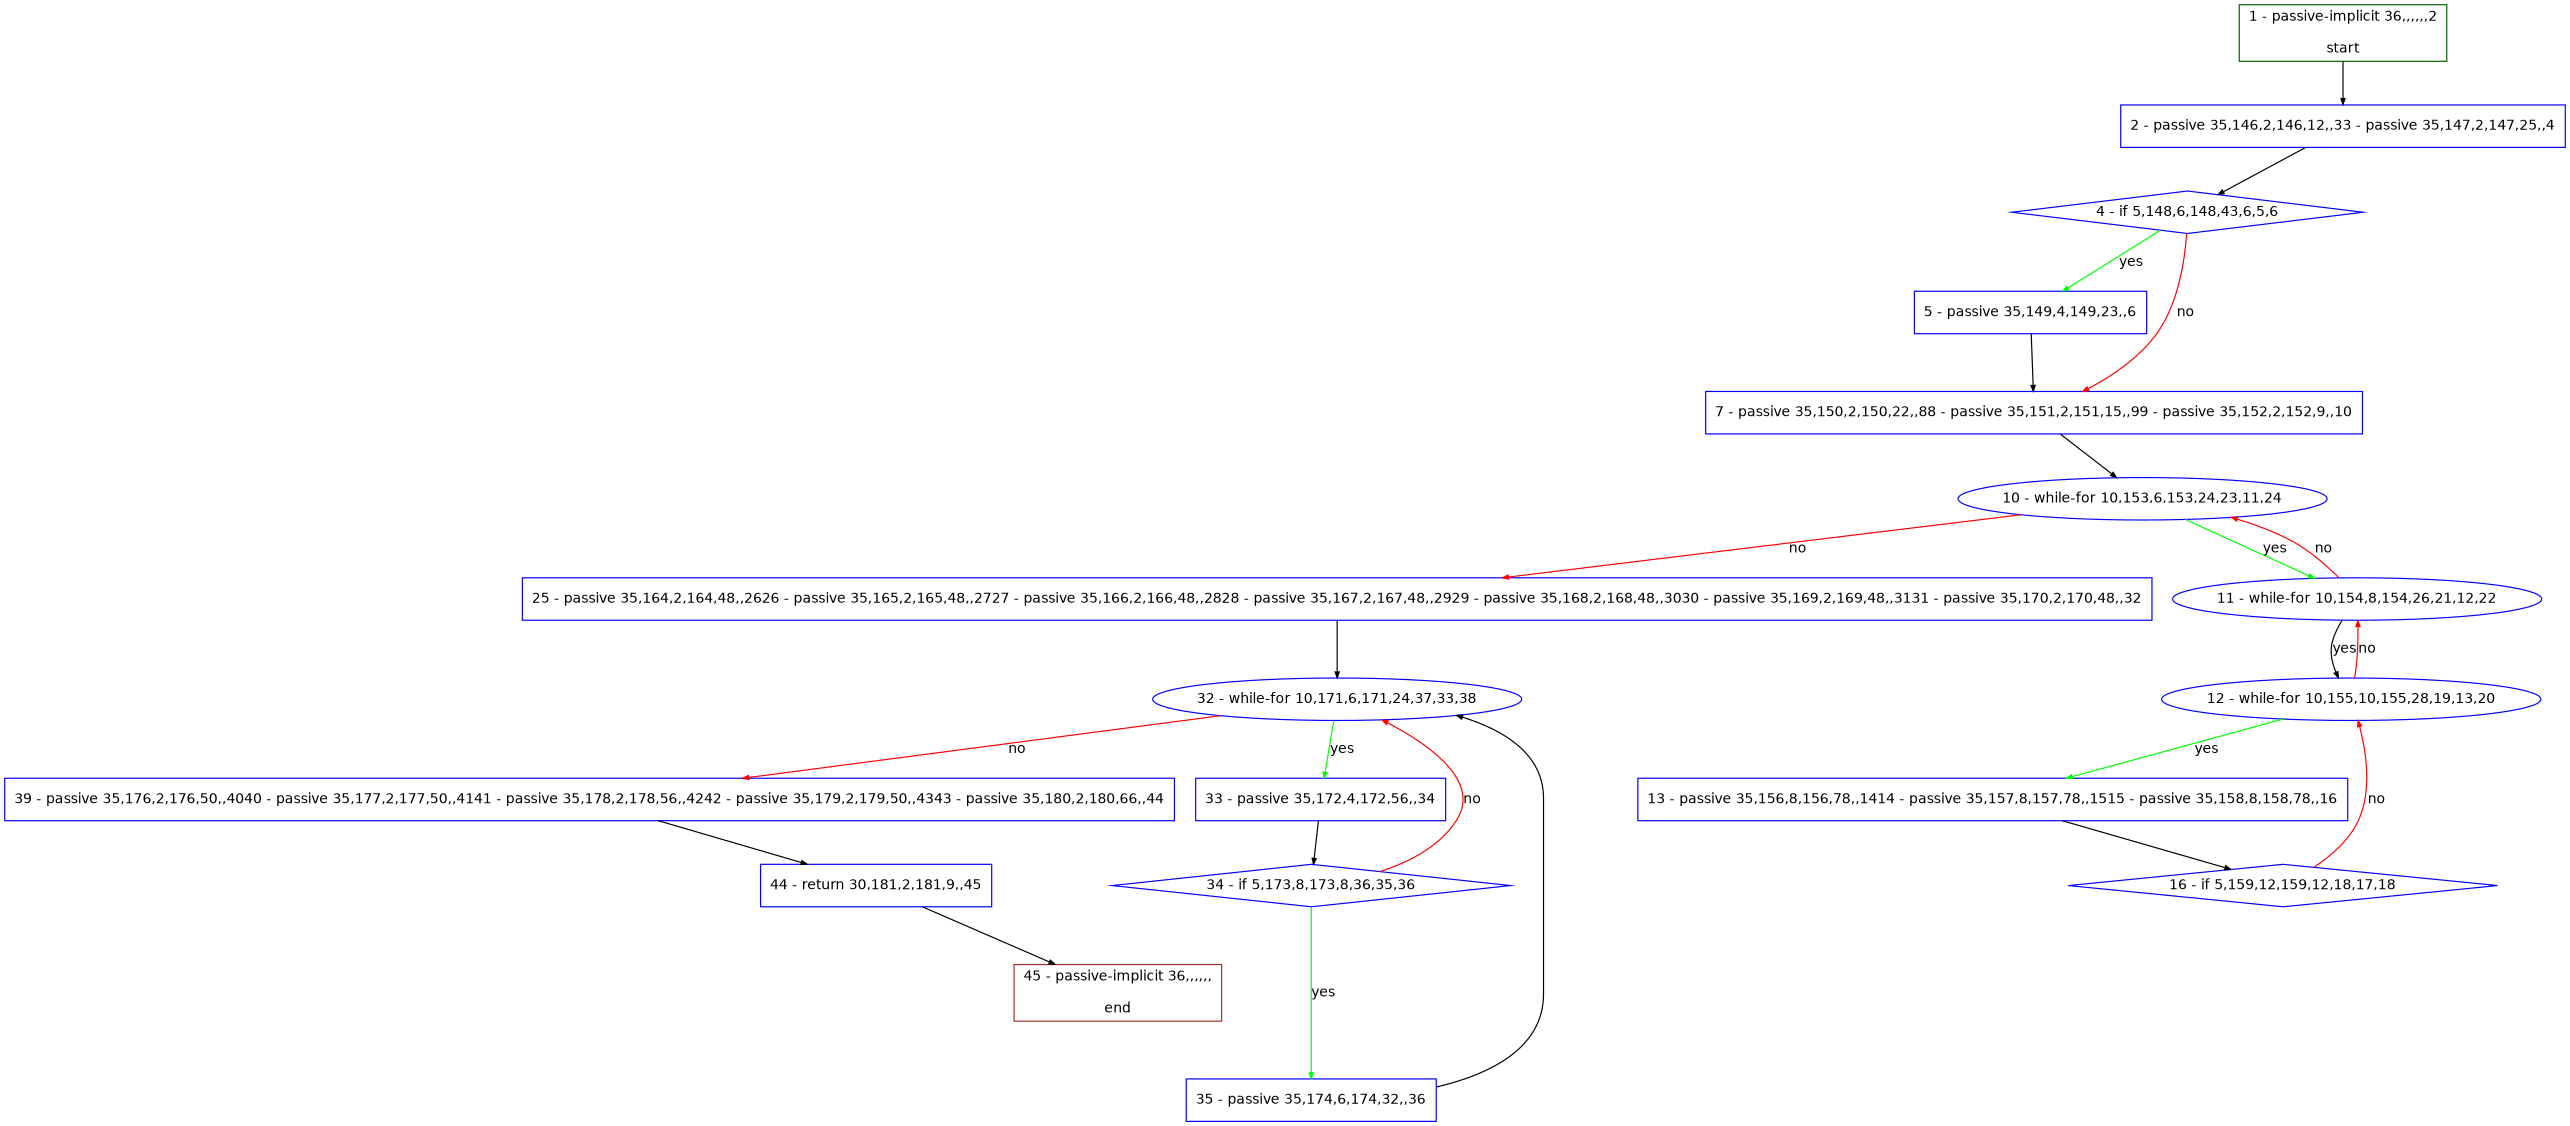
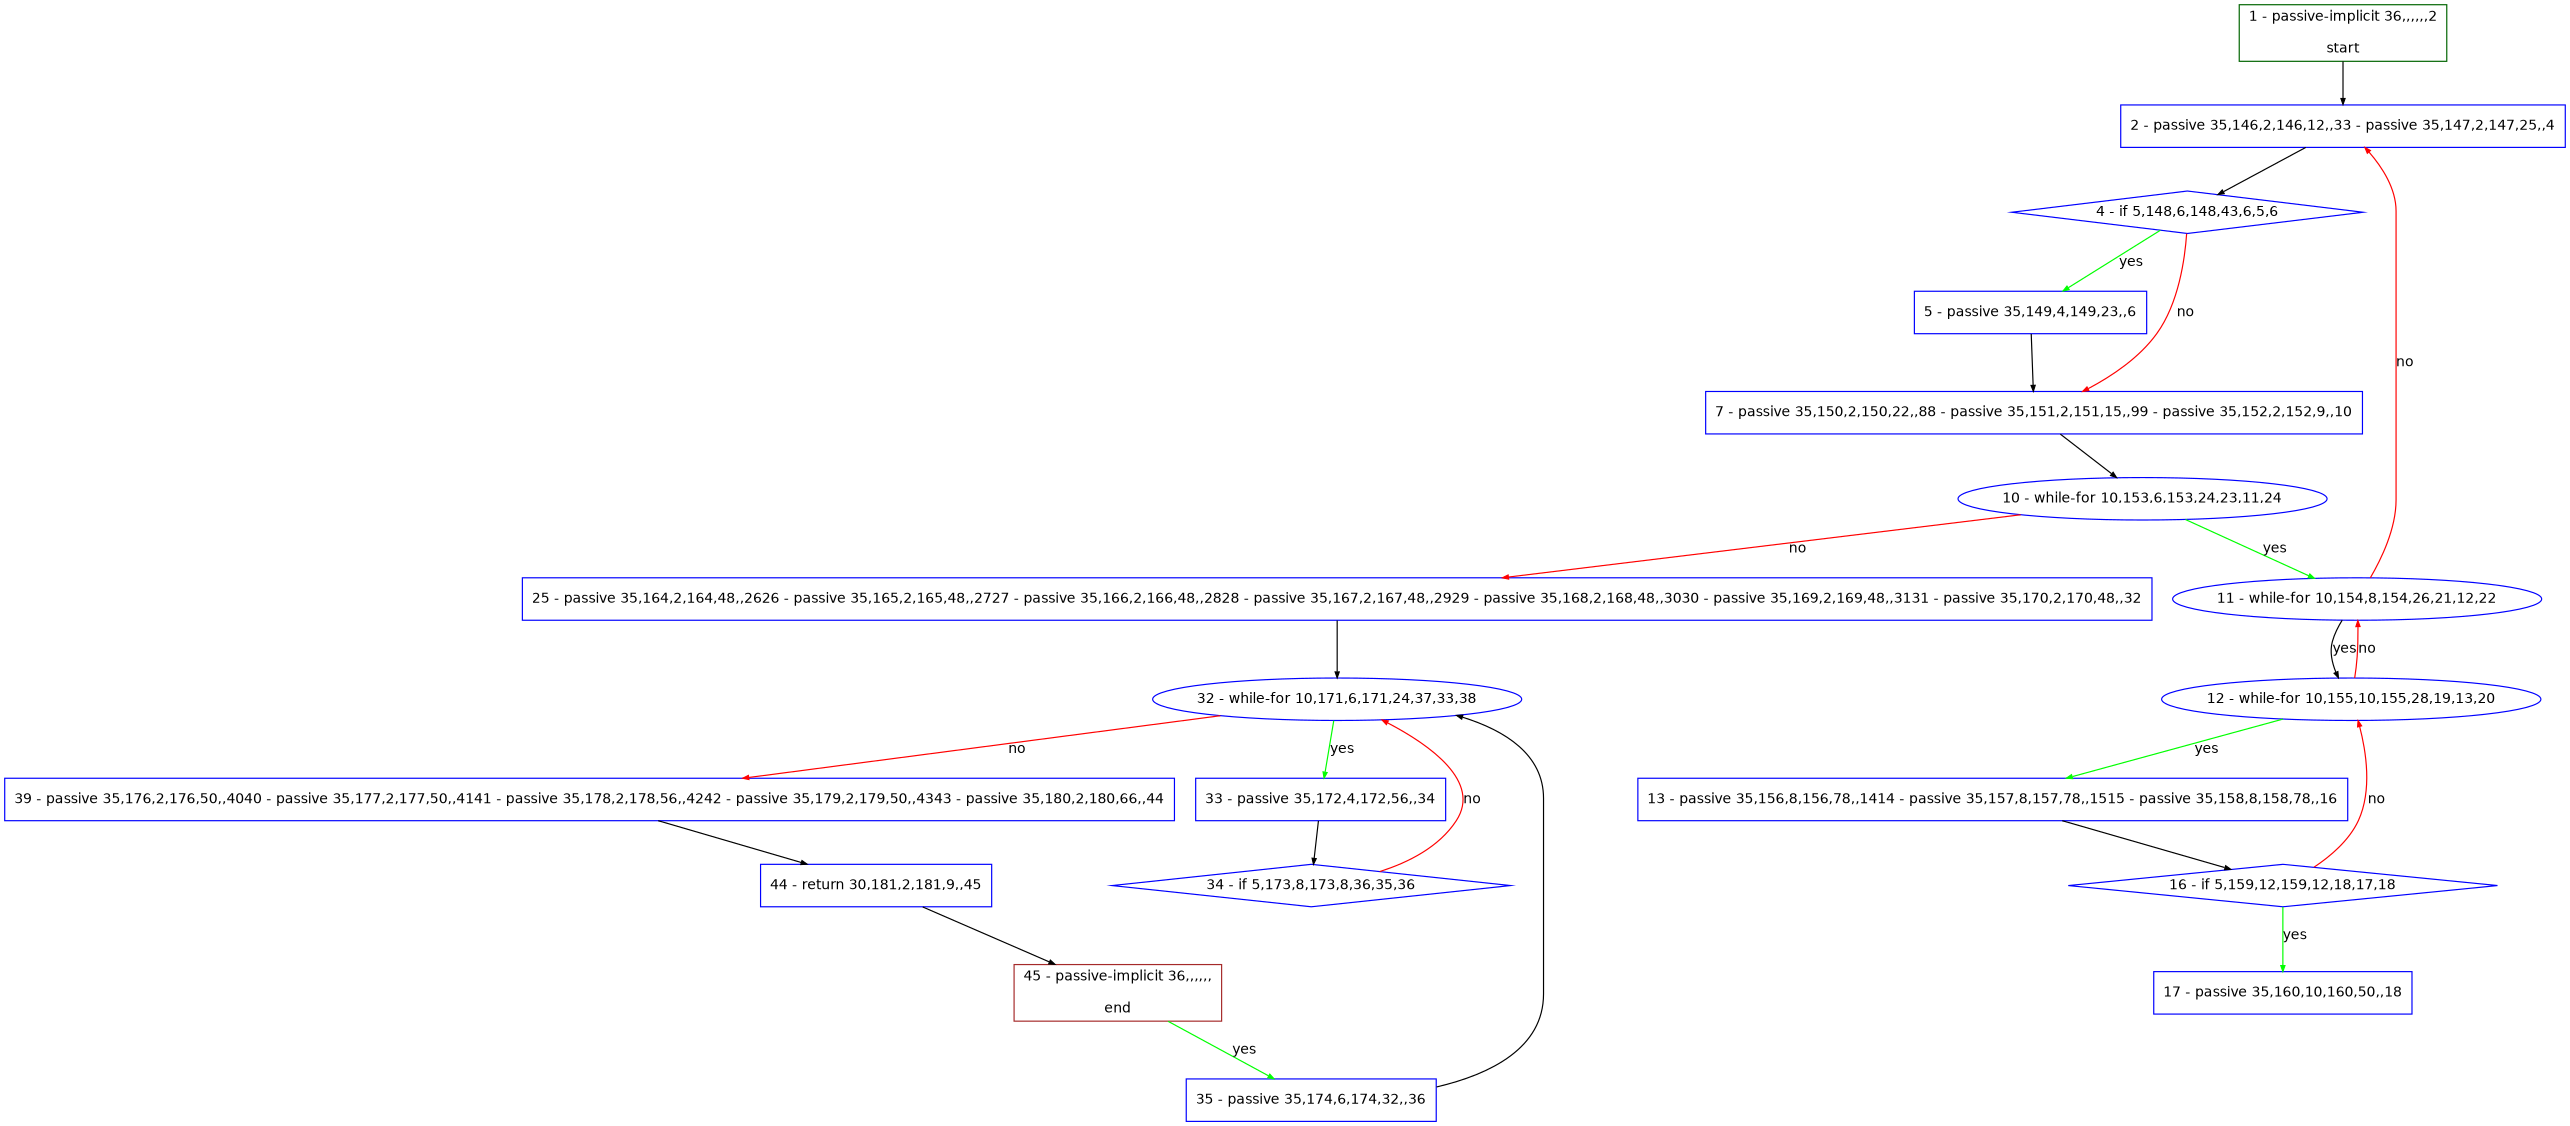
edge "11 - while-for 10,154,8,154,26,21,12,22" -> "10 - while-for 10,153,6,153,24,23,11,24": now "11 - while-for 10,154,8,154,26,21,12,22" -> "2 - passive 35,146,2,146,12,,33 - passive 35,147,2,147,25,,4"
edge "34 - if 5,173,8,173,8,36,35,36" -> "35 - passive 35,174,6,174,32,,36": now "45 - passive-implicit 36,,,,,, end" -> "35 - passive 35,174,6,174,32,,36"
node "17 - passive 35,160,10,160,50,,18": added
